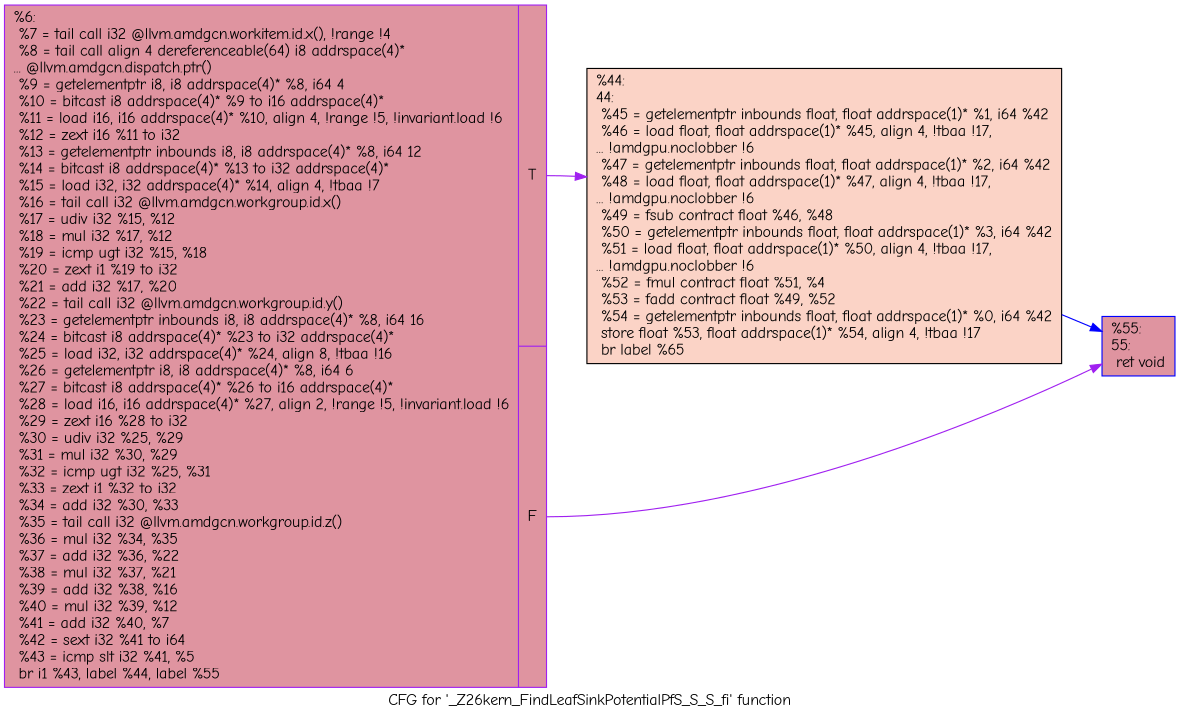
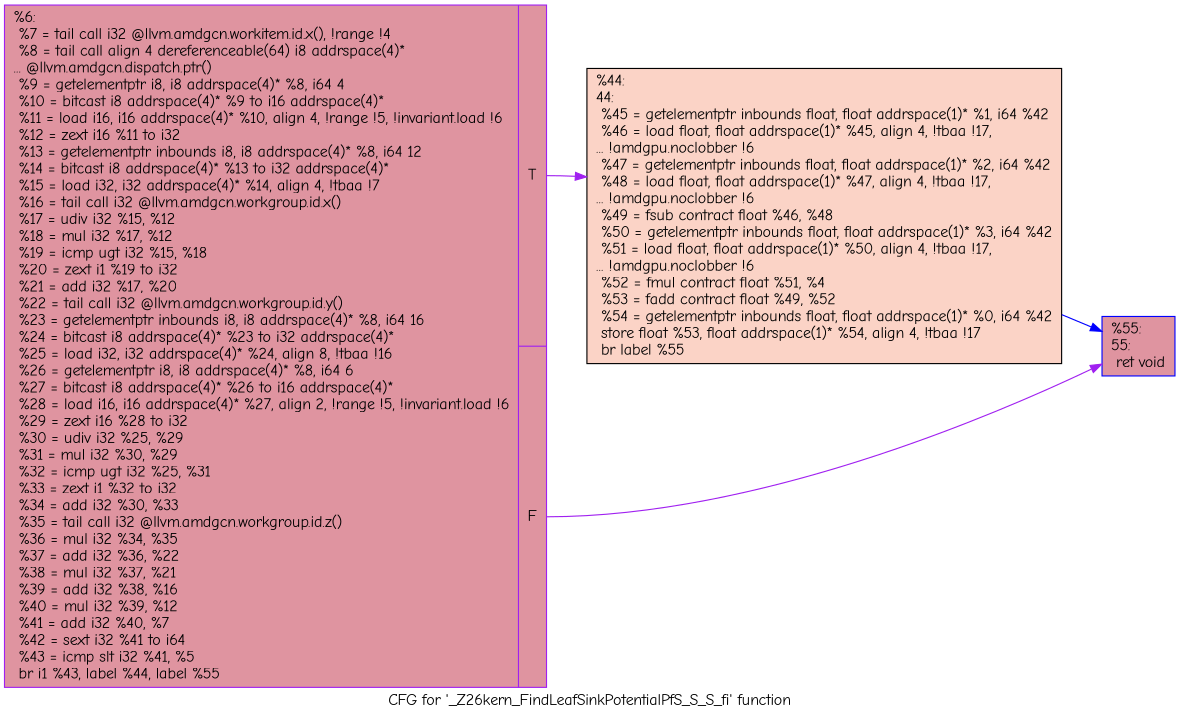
node "%44:": text "br label %65" -> "br label %55"
